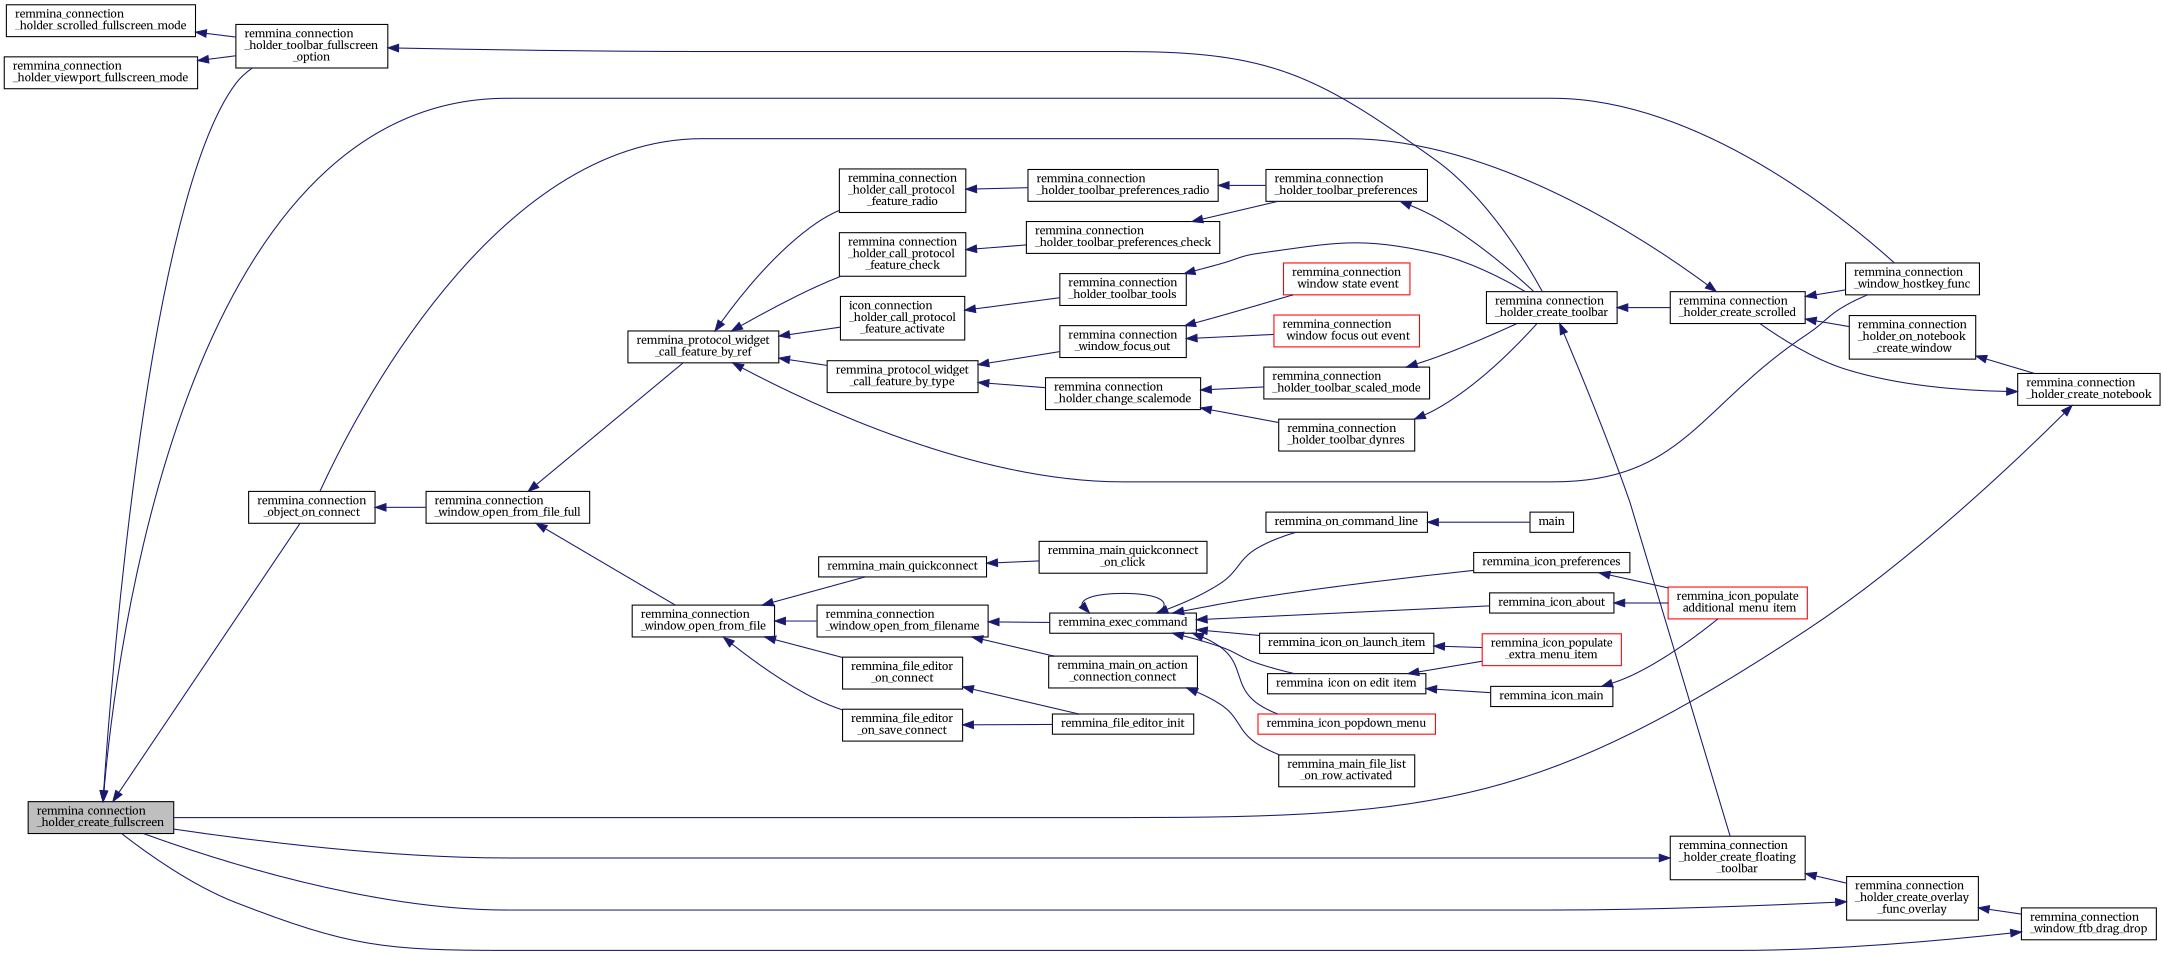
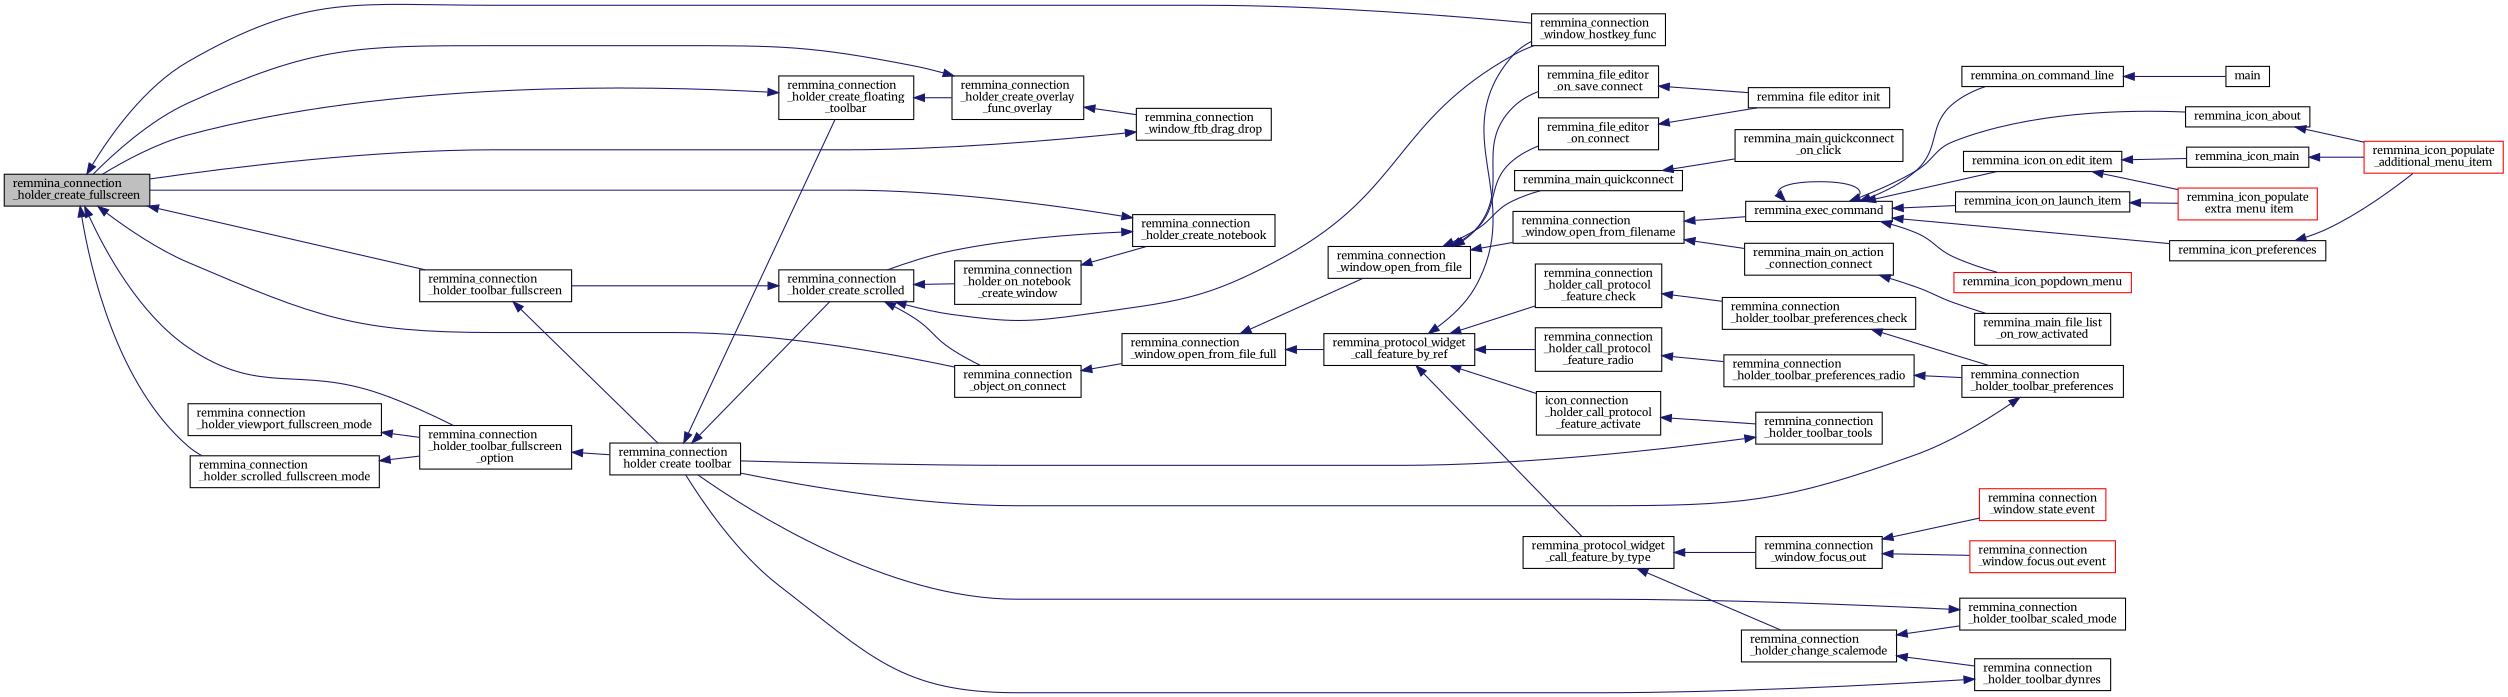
node "remmina_connection _holder_toolbar_fullscreen": added
edge "remmina_connection _holder_scrolled_fullscreen_mode" -> "remmina_connection _holder_create_fullscreen": added
